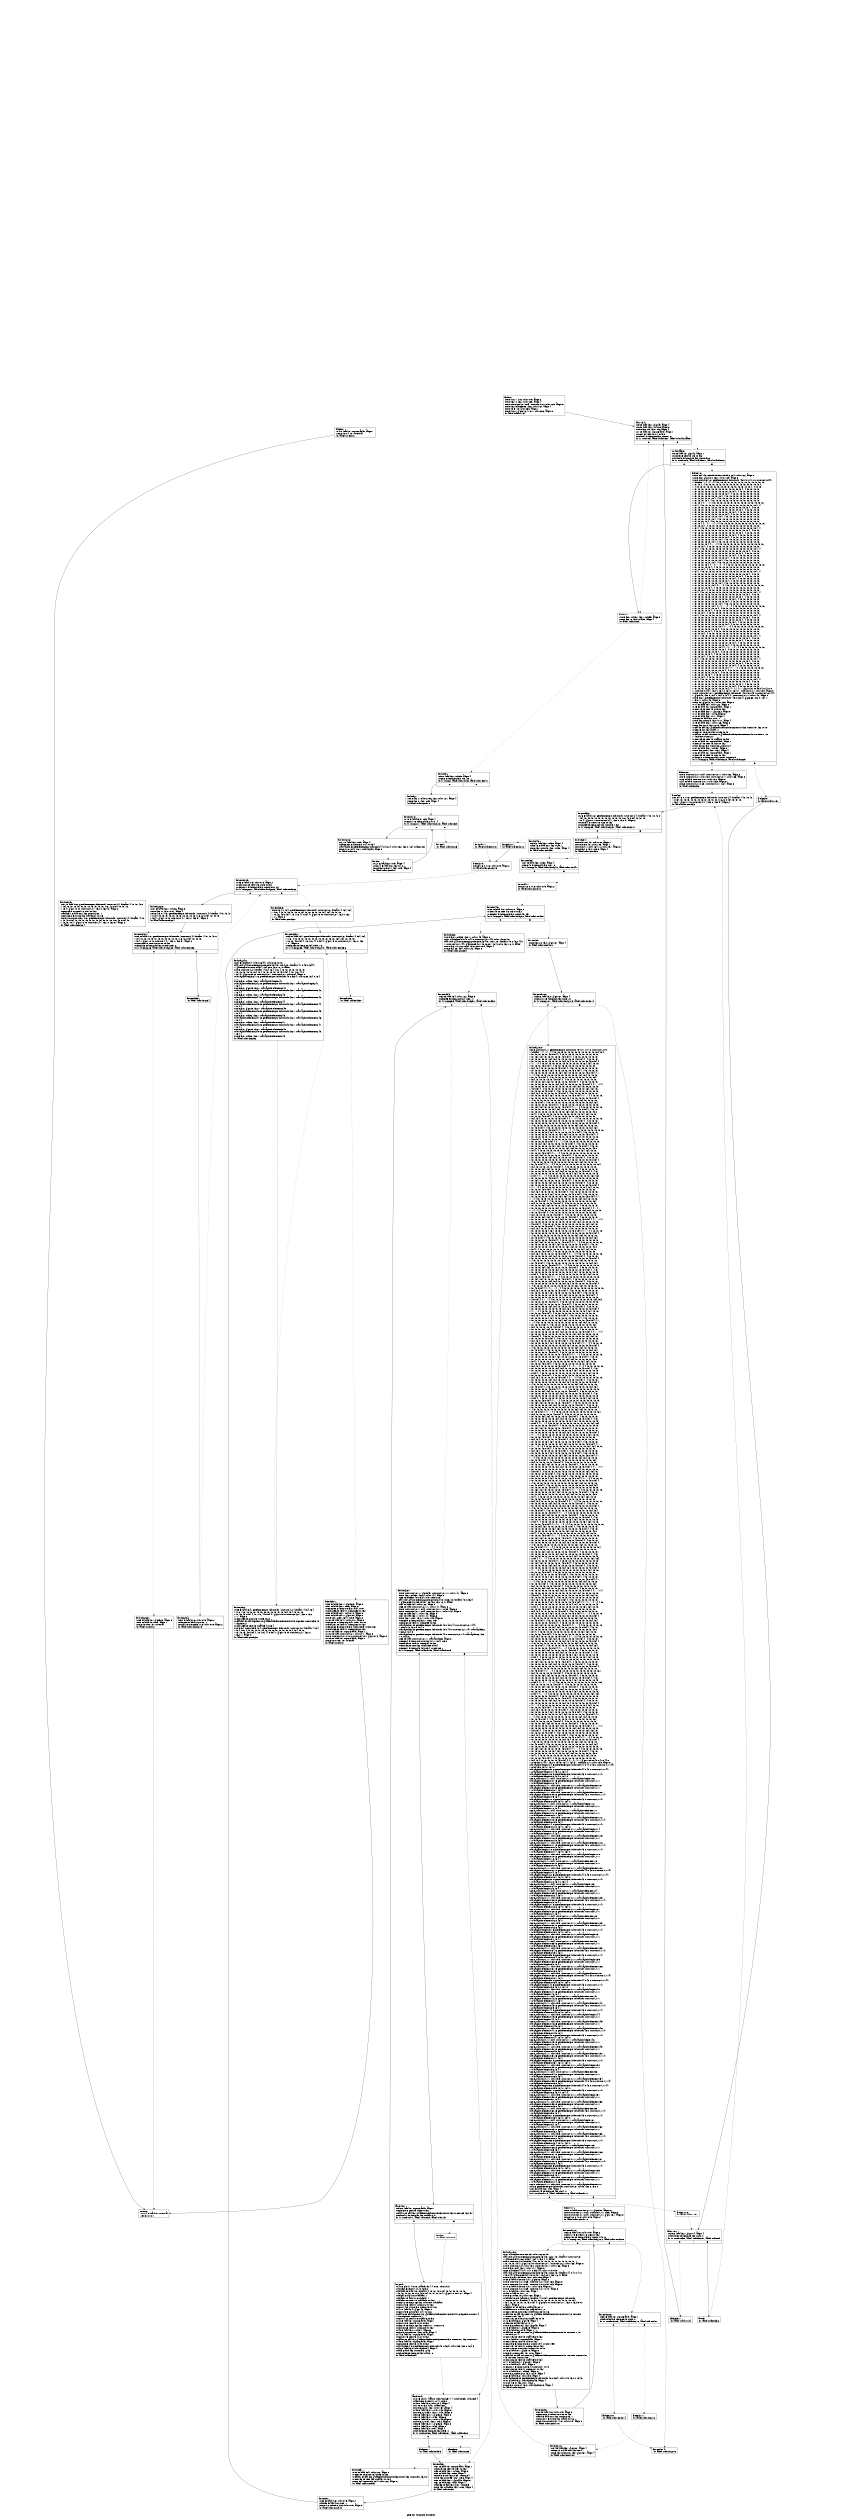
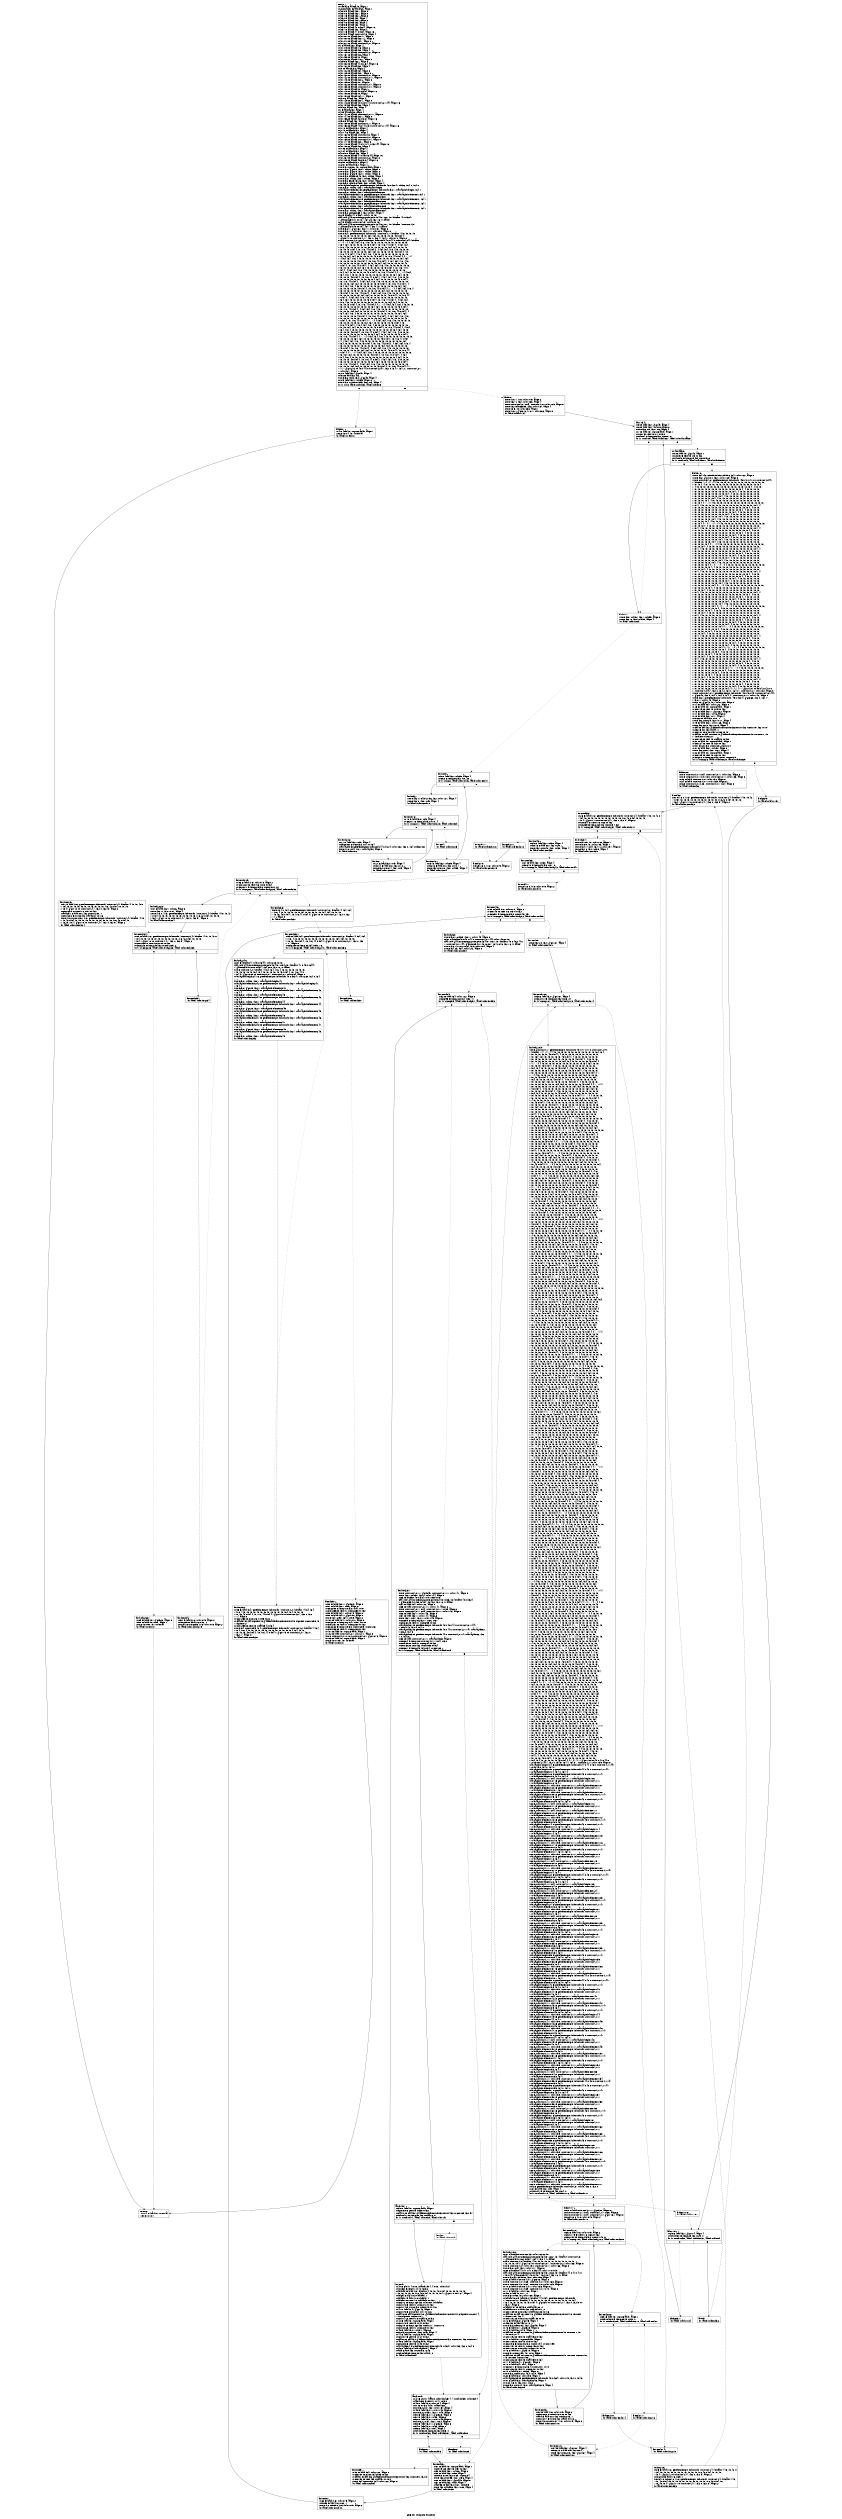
node "entry:": added
node "for.inc15:": added
node "for.inc215:": added
